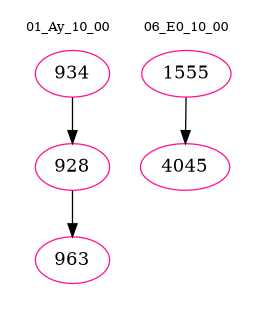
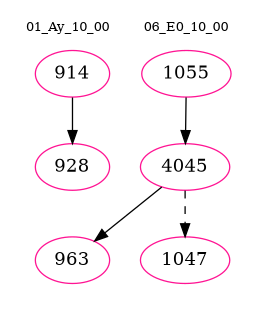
node "934": label "934" -> "914"
node "1555": label "1555" -> "1055"
edge "928" -> "963": now "4045" -> "963"
node "1047": added
